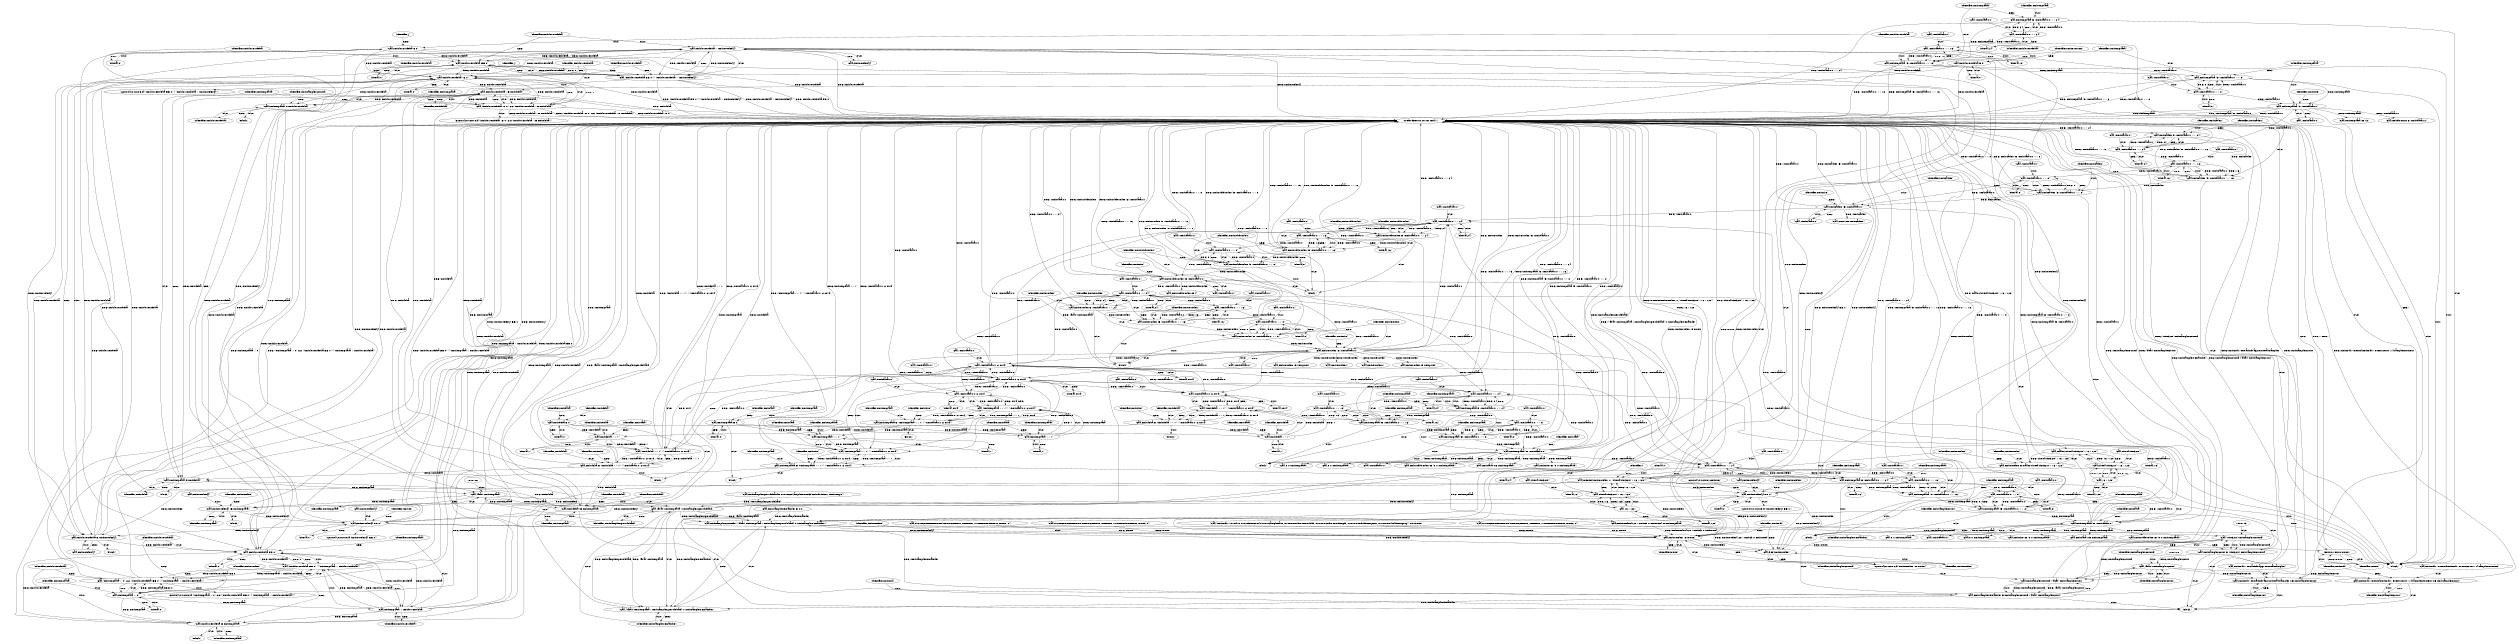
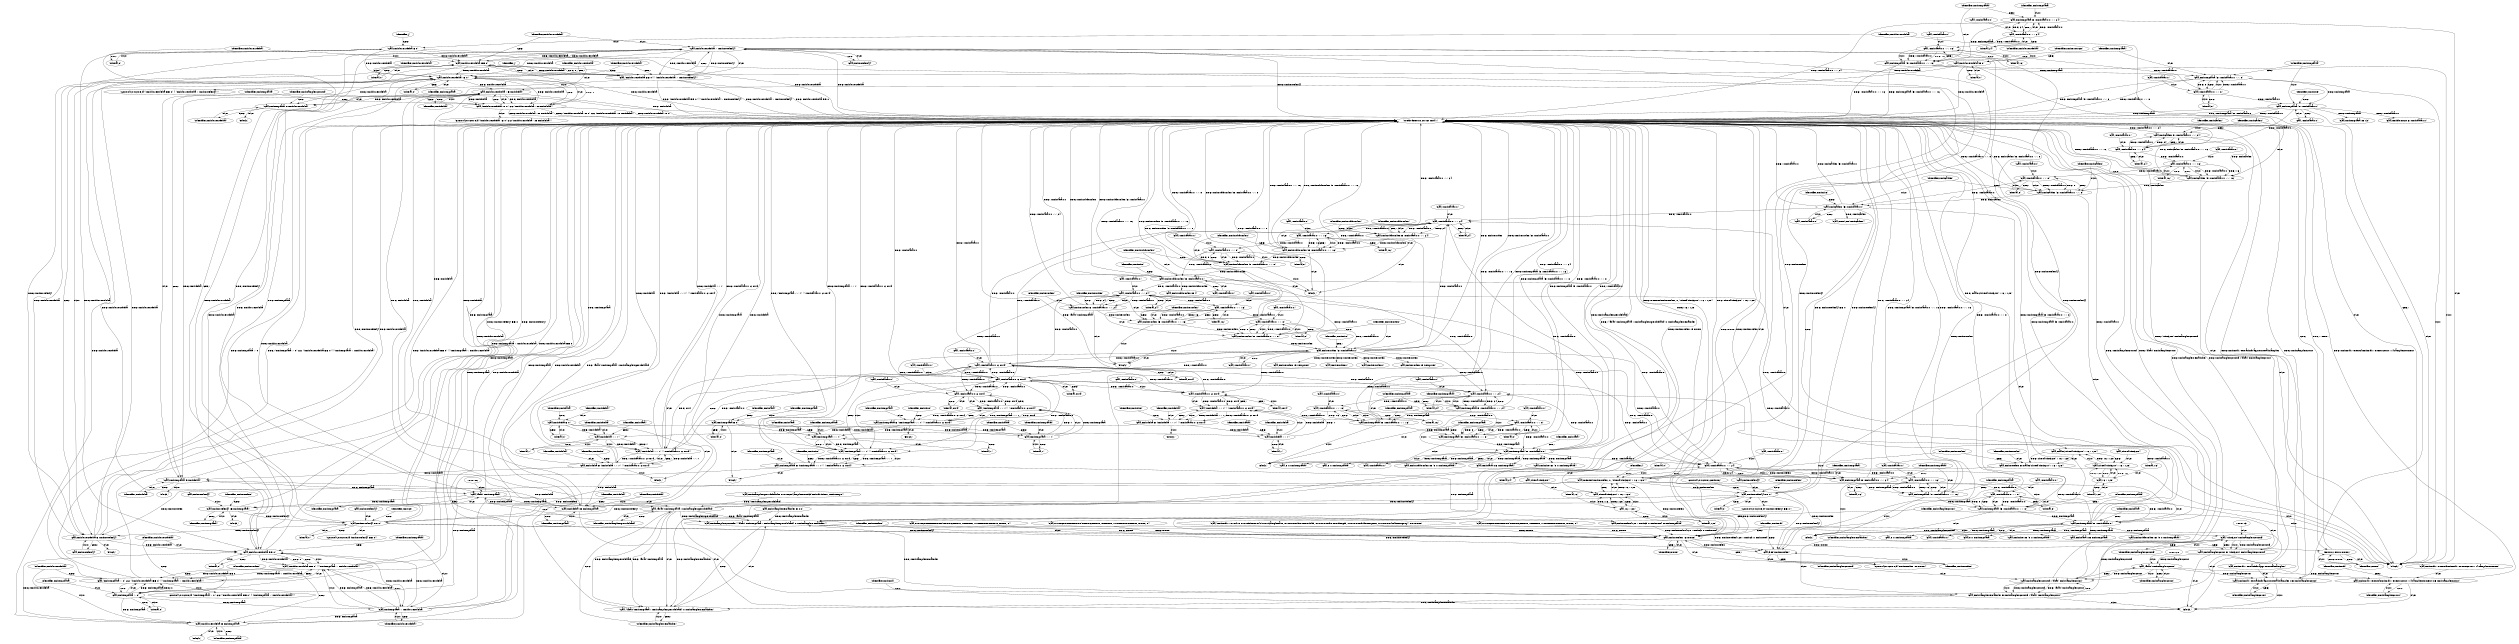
edge "(MethodReturn,struct _mdi *)" -> "(Call,xmi_catlen = *xmi_data++ << 24)": reversed
